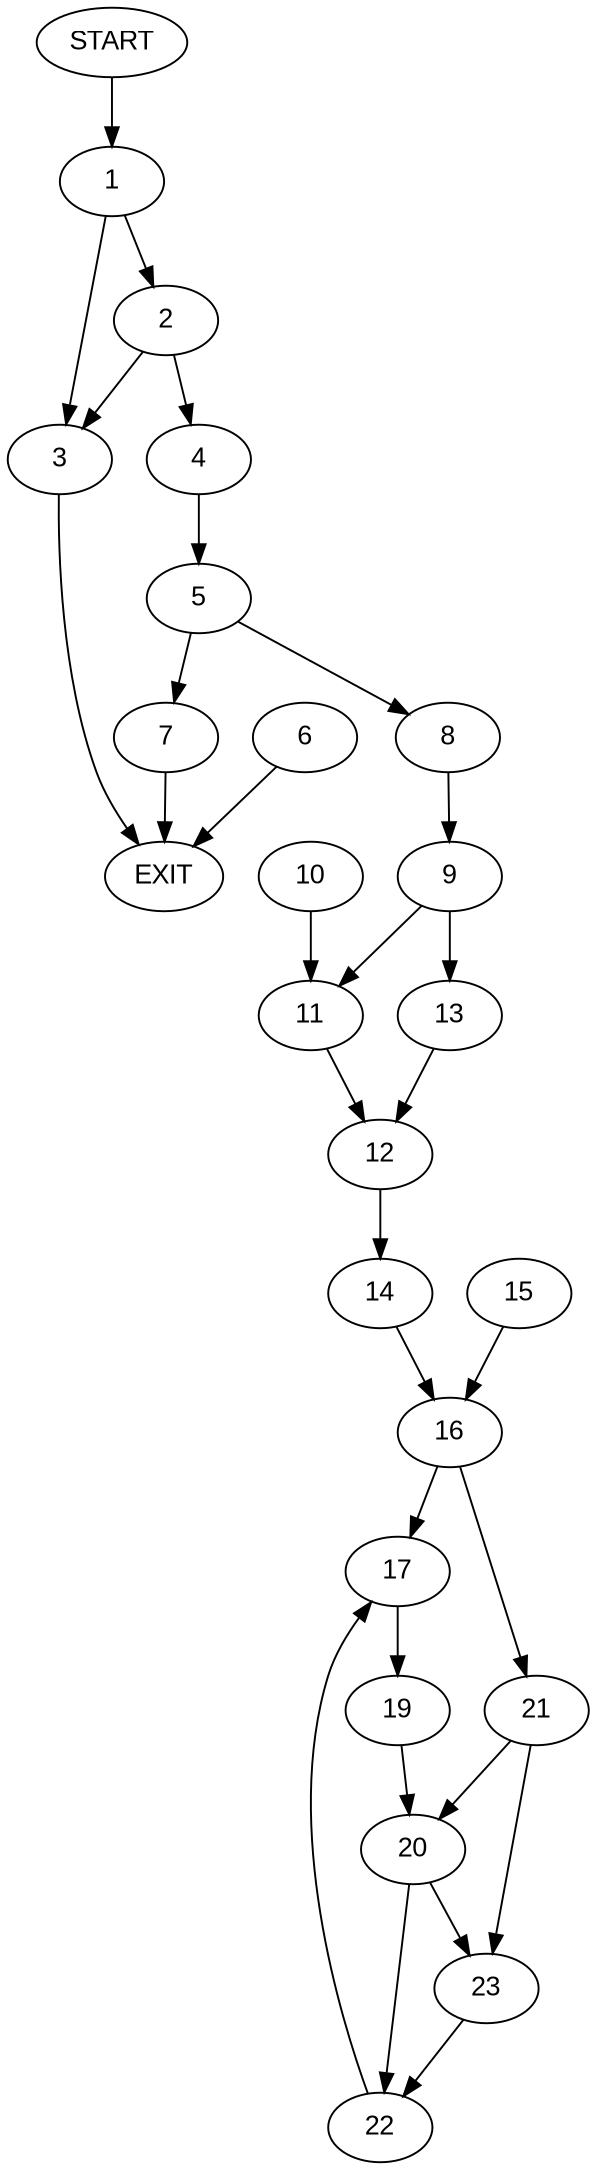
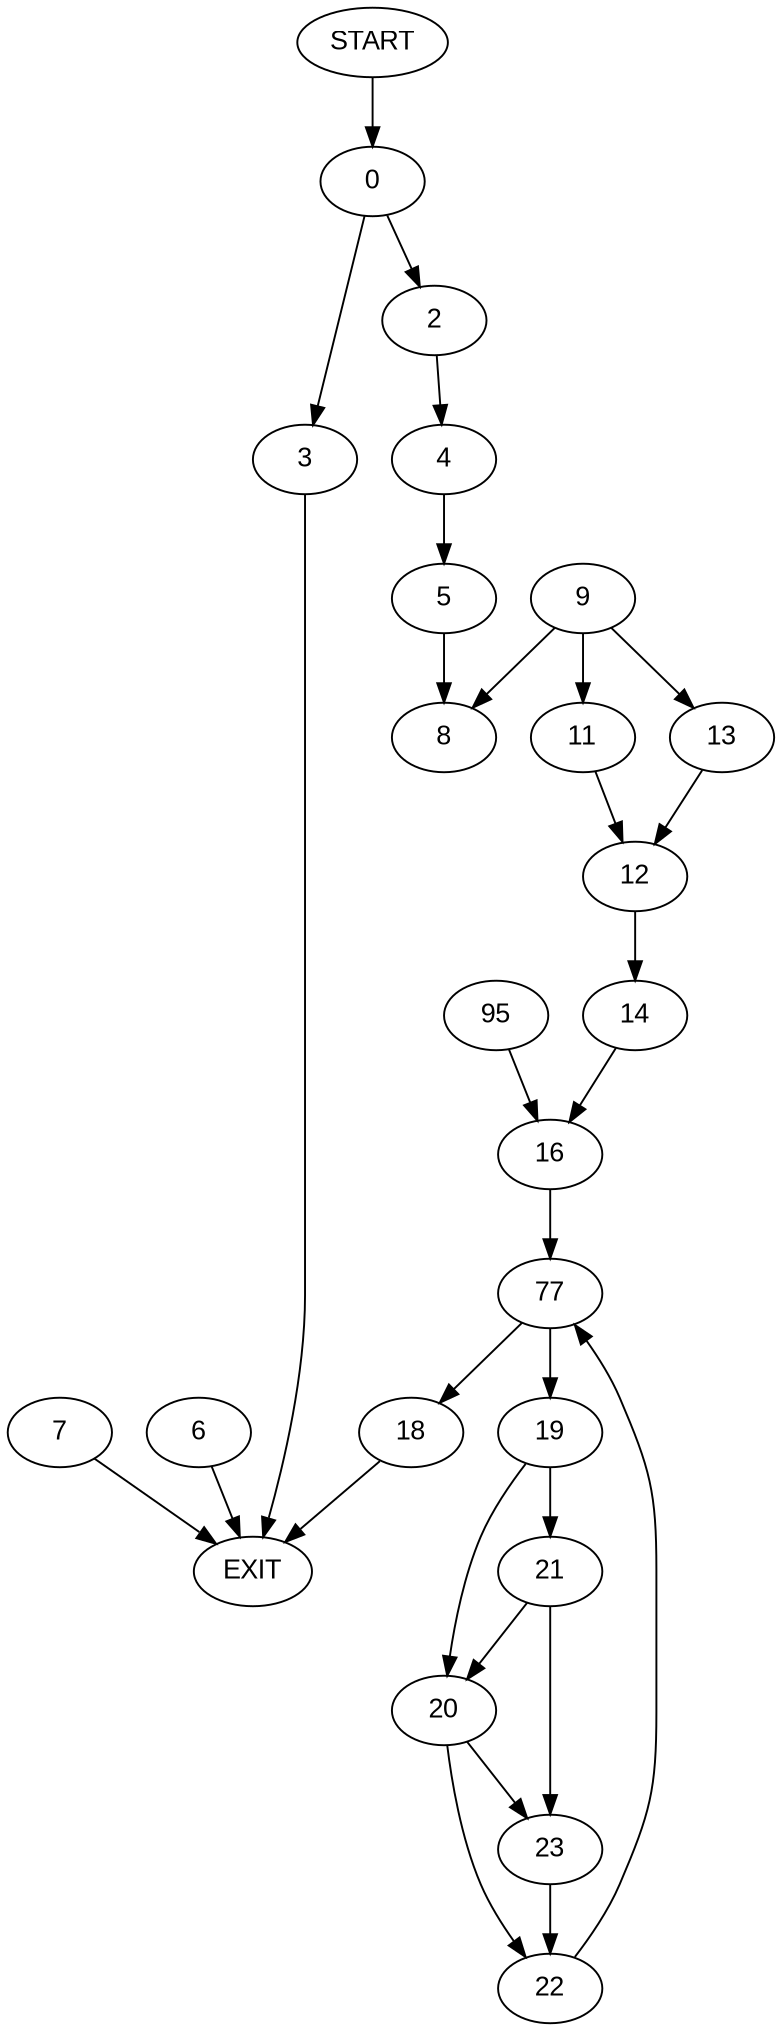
node "1": label "1" -> "0"
edge "2" -> "3": removed
edge "5" -> "7": removed
edge "8" -> "9": reversed
node "10": removed
node "15": label "15" -> "95"
node "18": added
edge "16" -> "21": now "19" -> "21"
node "17": label "17" -> "77"
